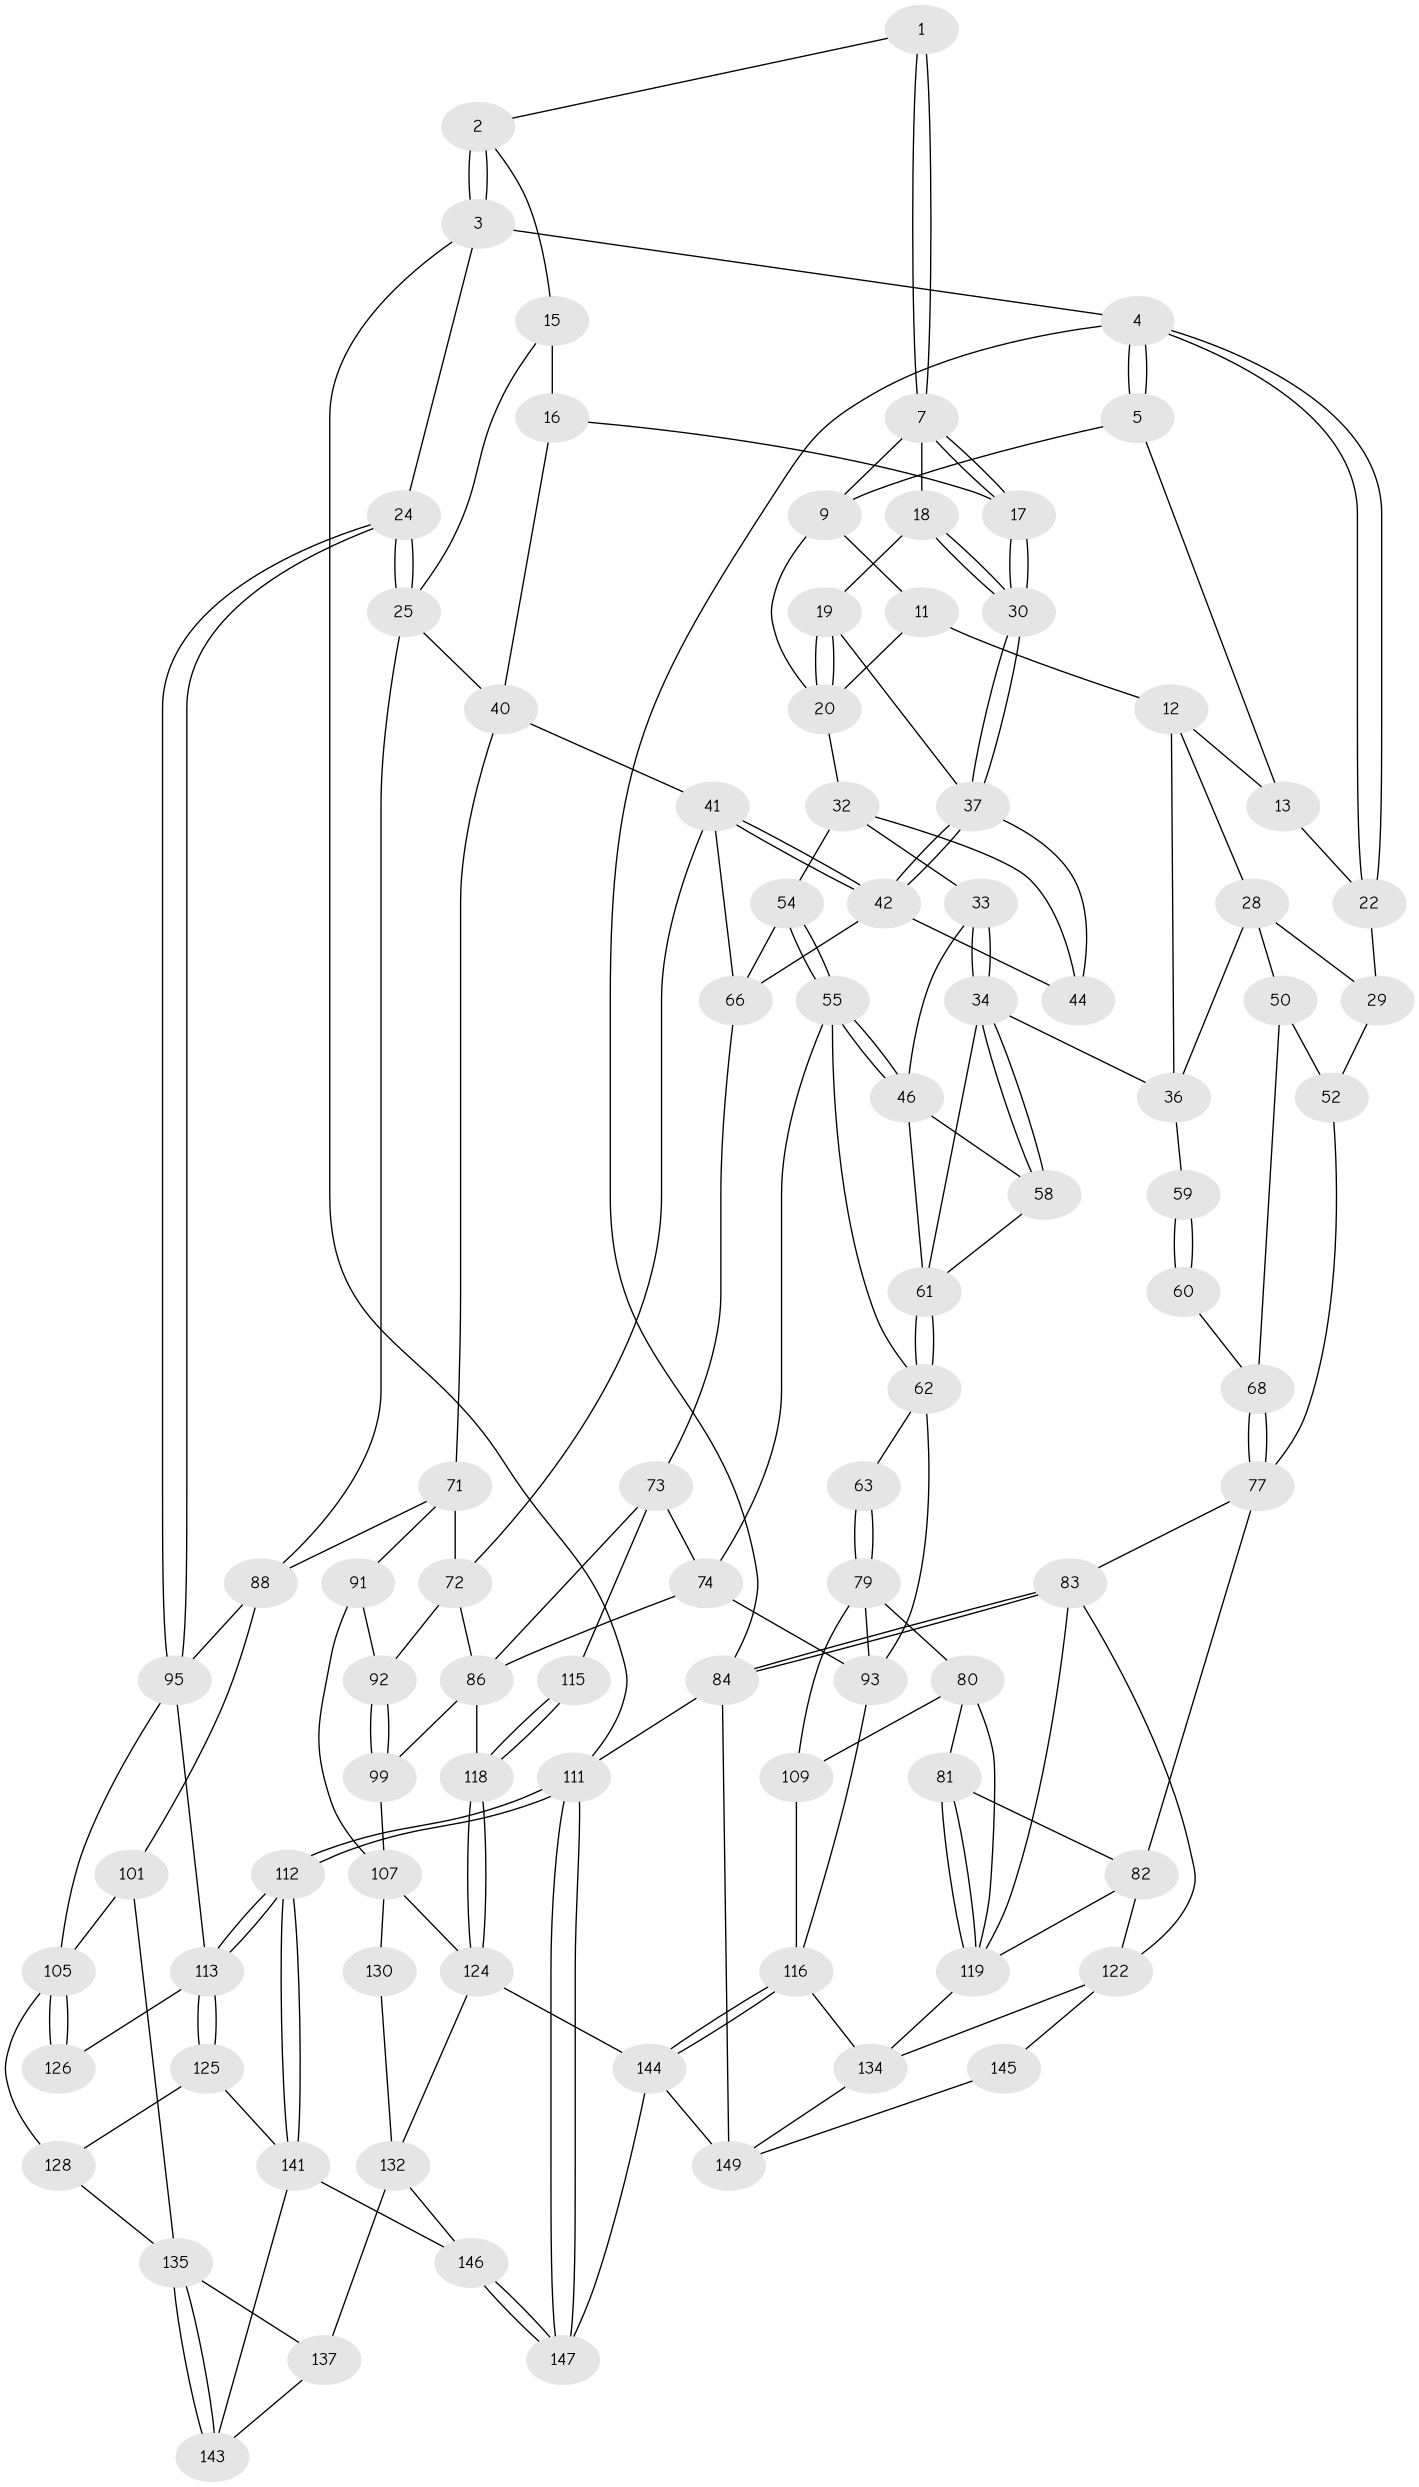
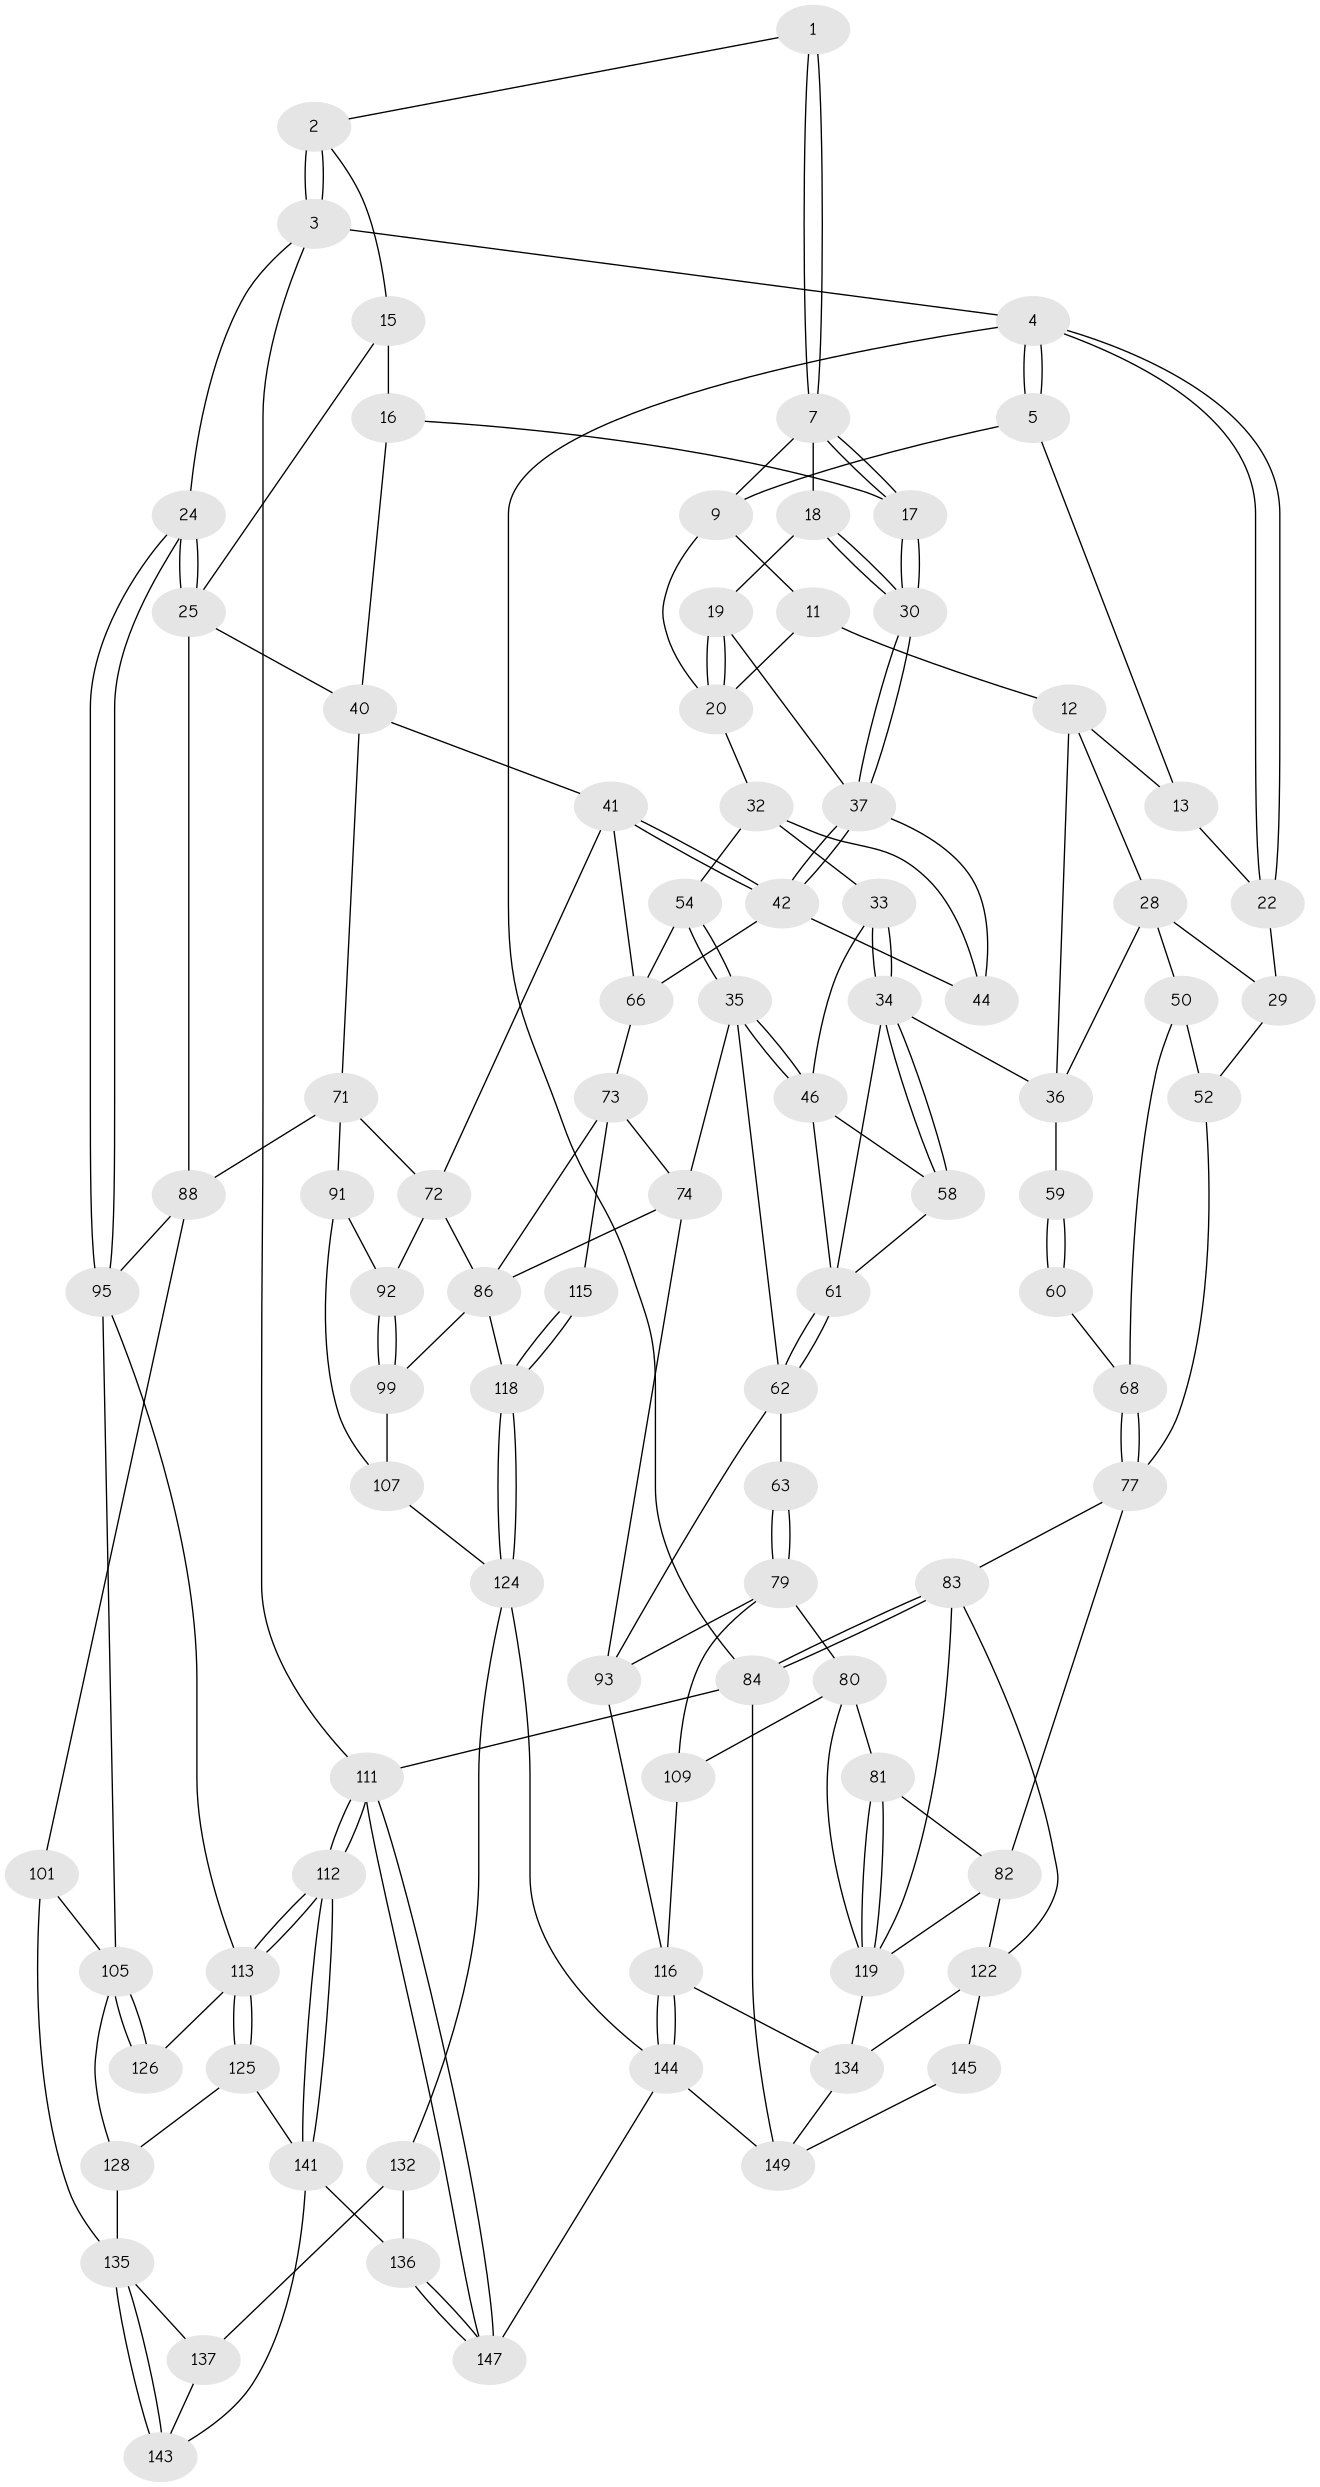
node "55": label "55" -> "35"
node "130": removed
node "146": label "146" -> "136"
